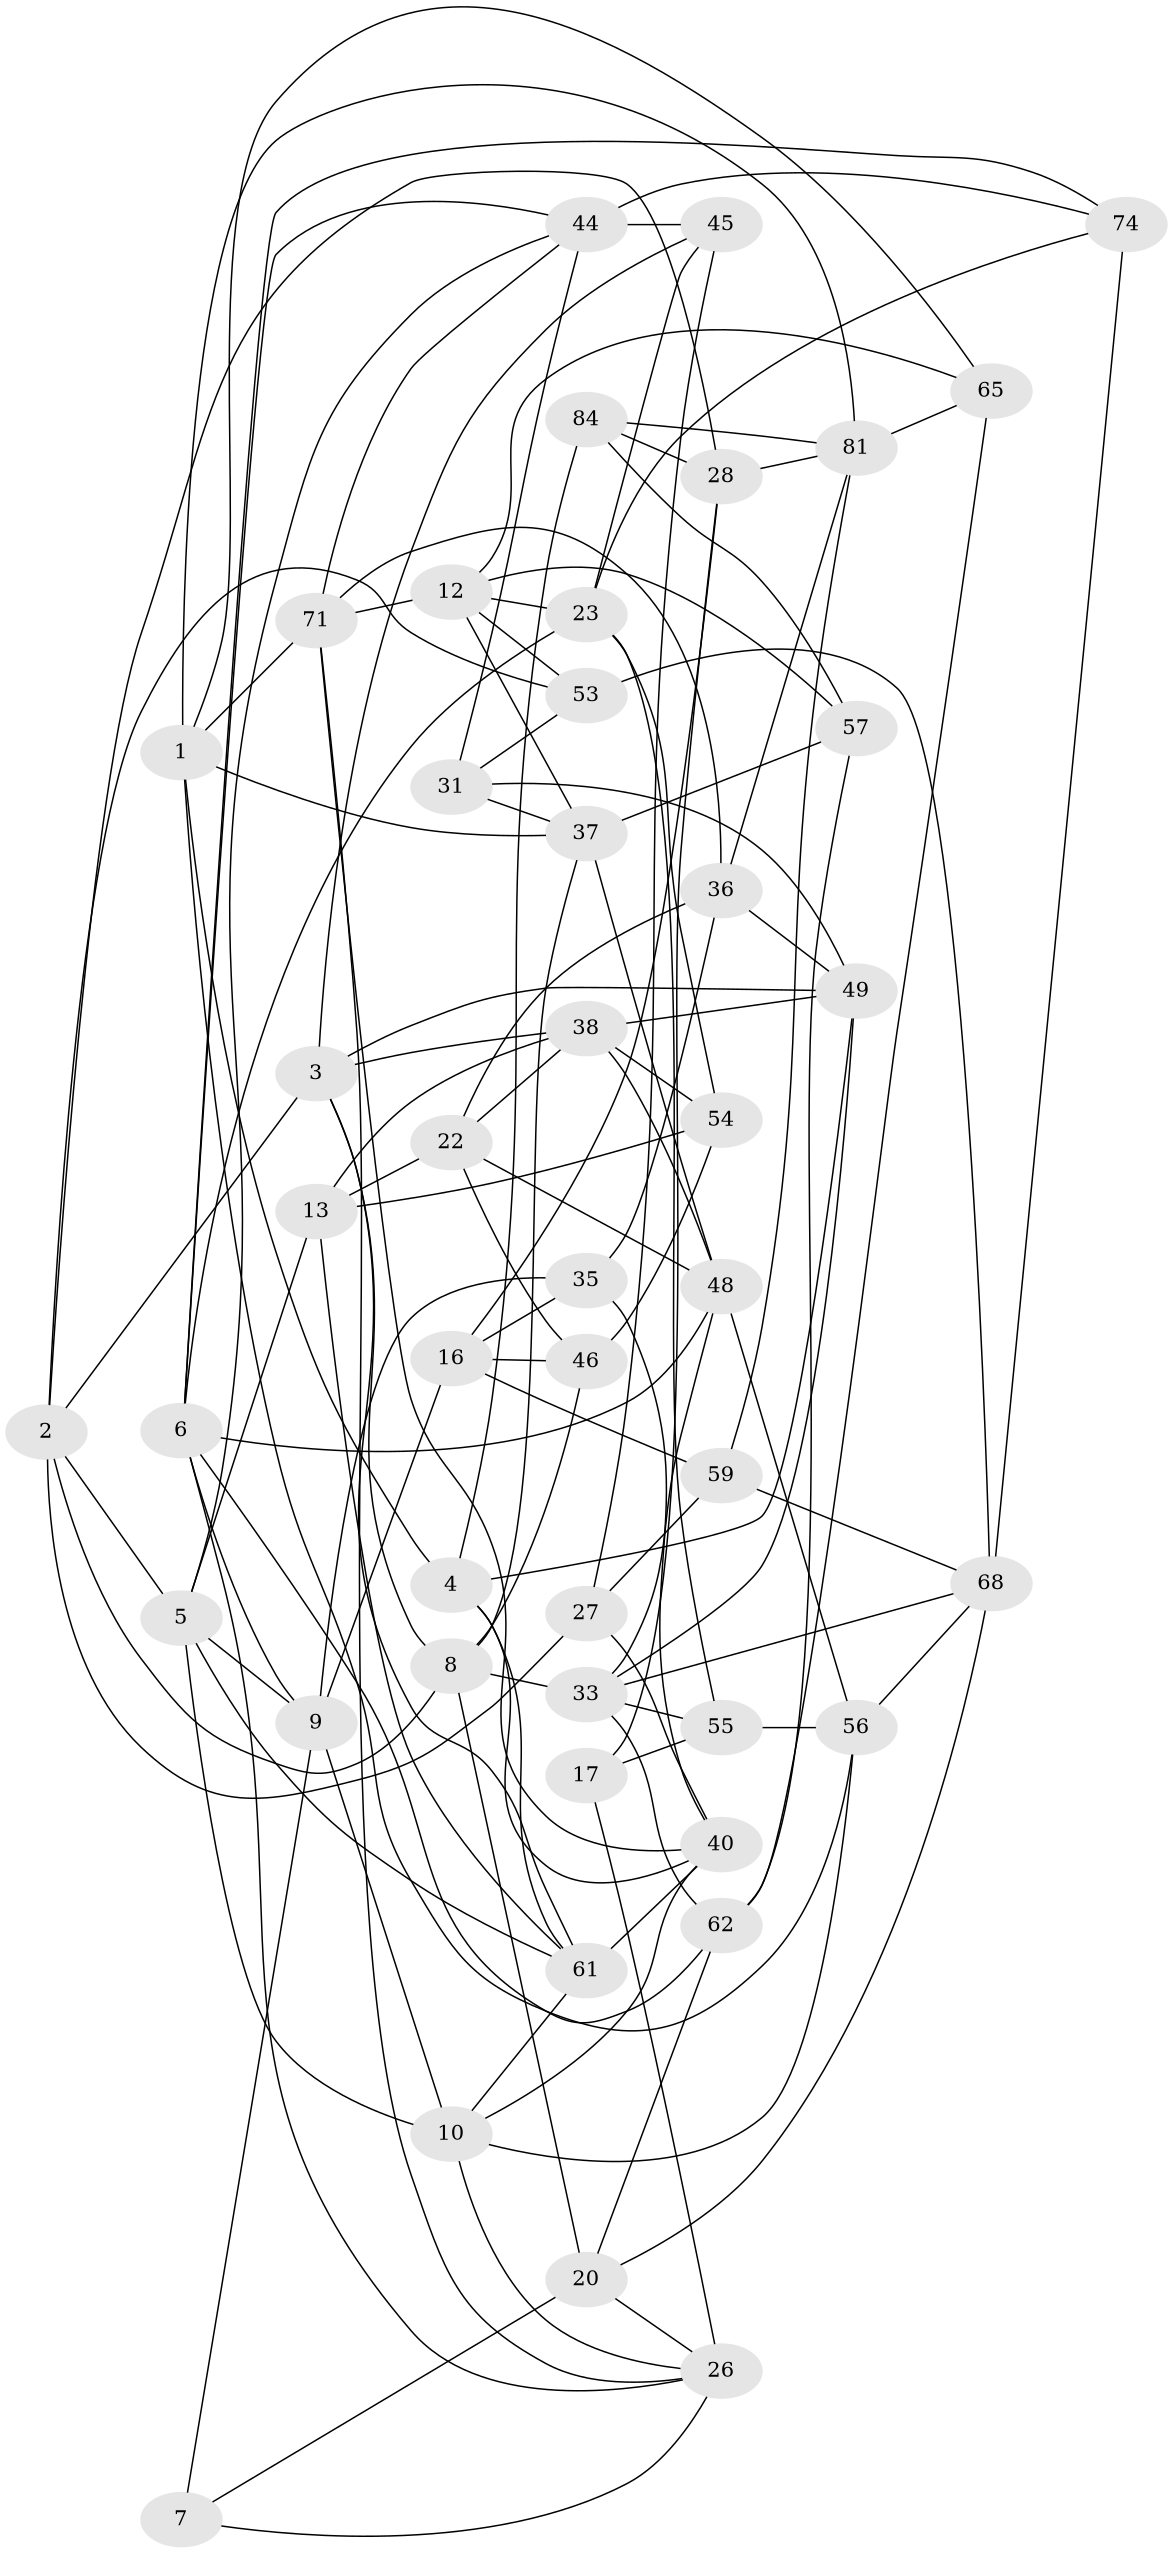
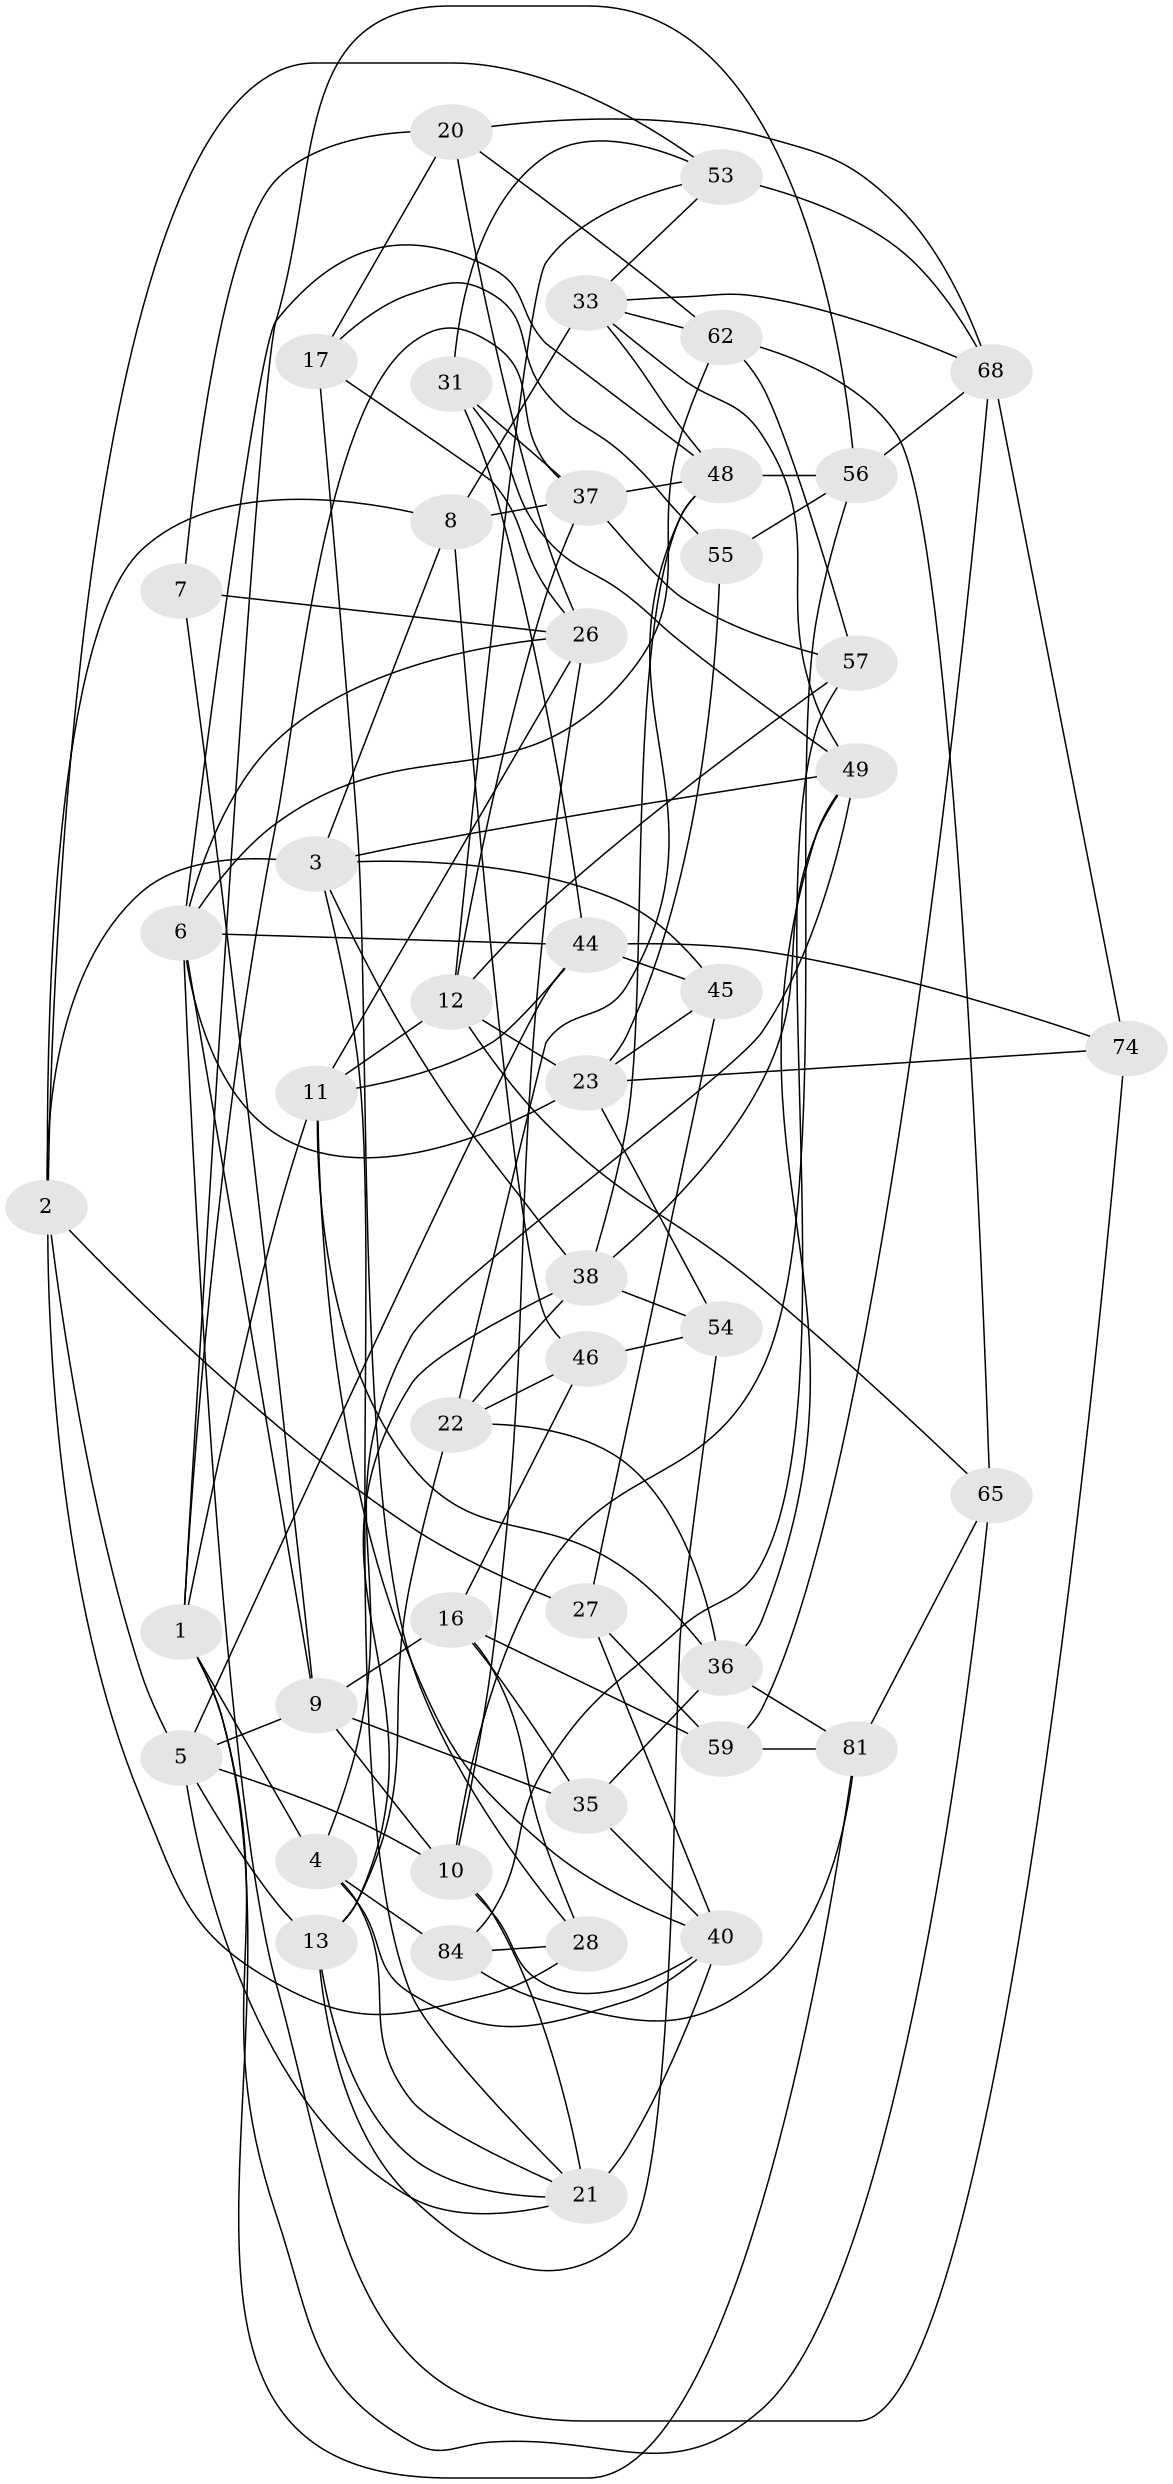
edge "81" -- "28": removed
node "71": label "71" -> "11"
edge "33" -- "55": now "33" -- "53"
node "61": label "61" -> "21"
edge "8" -- "20": now "17" -- "20"
